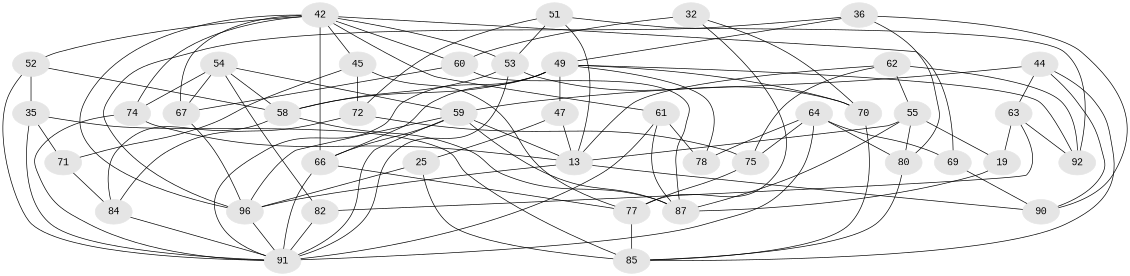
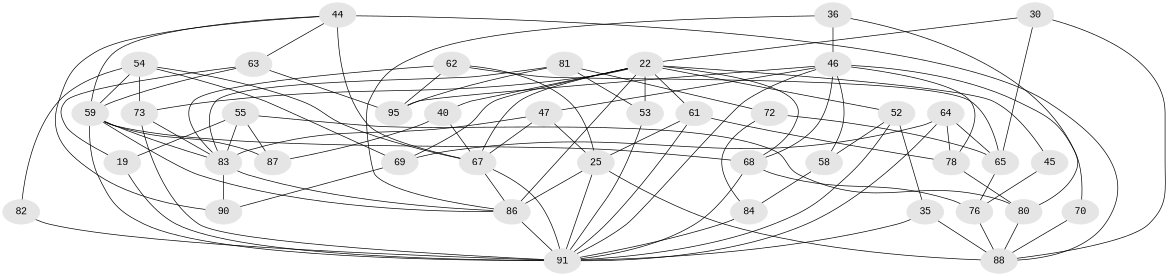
node "42": label "42" -> "22"
node "51": label "51" -> "81"
node "32": removed
node "30": added
edge "36" -- "90": removed
node "60": label "60" -> "40"
node "49": label "49" -> "46"
edge "45" -- "72": removed
edge "54" -- "58": now "54" -- "69"
edge "53" -- "70": removed
edge "62" -- "55": now "62" -- "25"
edge "53" -- "58": removed
node "74": label "74" -> "73"
edge "44" -- "67": added
edge "47" -- "67": added
edge "64" -- "80": now "78" -- "80"
edge "58" -- "87": removed
node "71": removed
node "66": label "66" -> "68"
node "13": label "13" -> "83"
node "75": label "75" -> "65"
node "92": label "92" -> "95"
edge "61" -- "87": now "61" -- "25"
edge "63" -- "82": now "63" -- "59"
edge "19" -- "87": now "19" -- "91"
edge "67" -- "91": added
node "96": label "96" -> "86"
edge "25" -- "91": added
node "77": label "77" -> "76"
node "85": label "85" -> "88"
